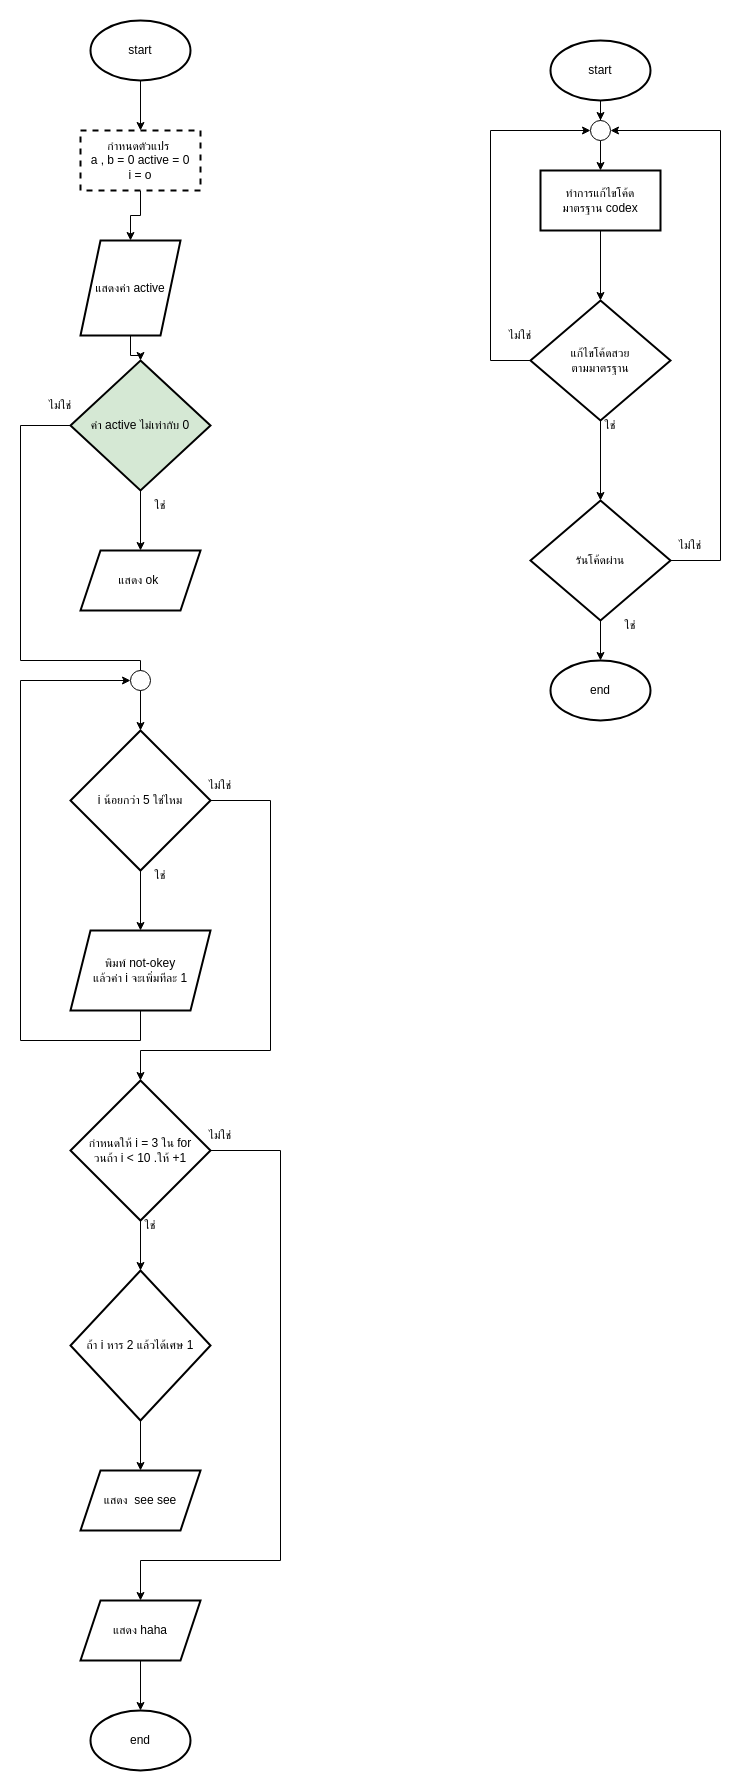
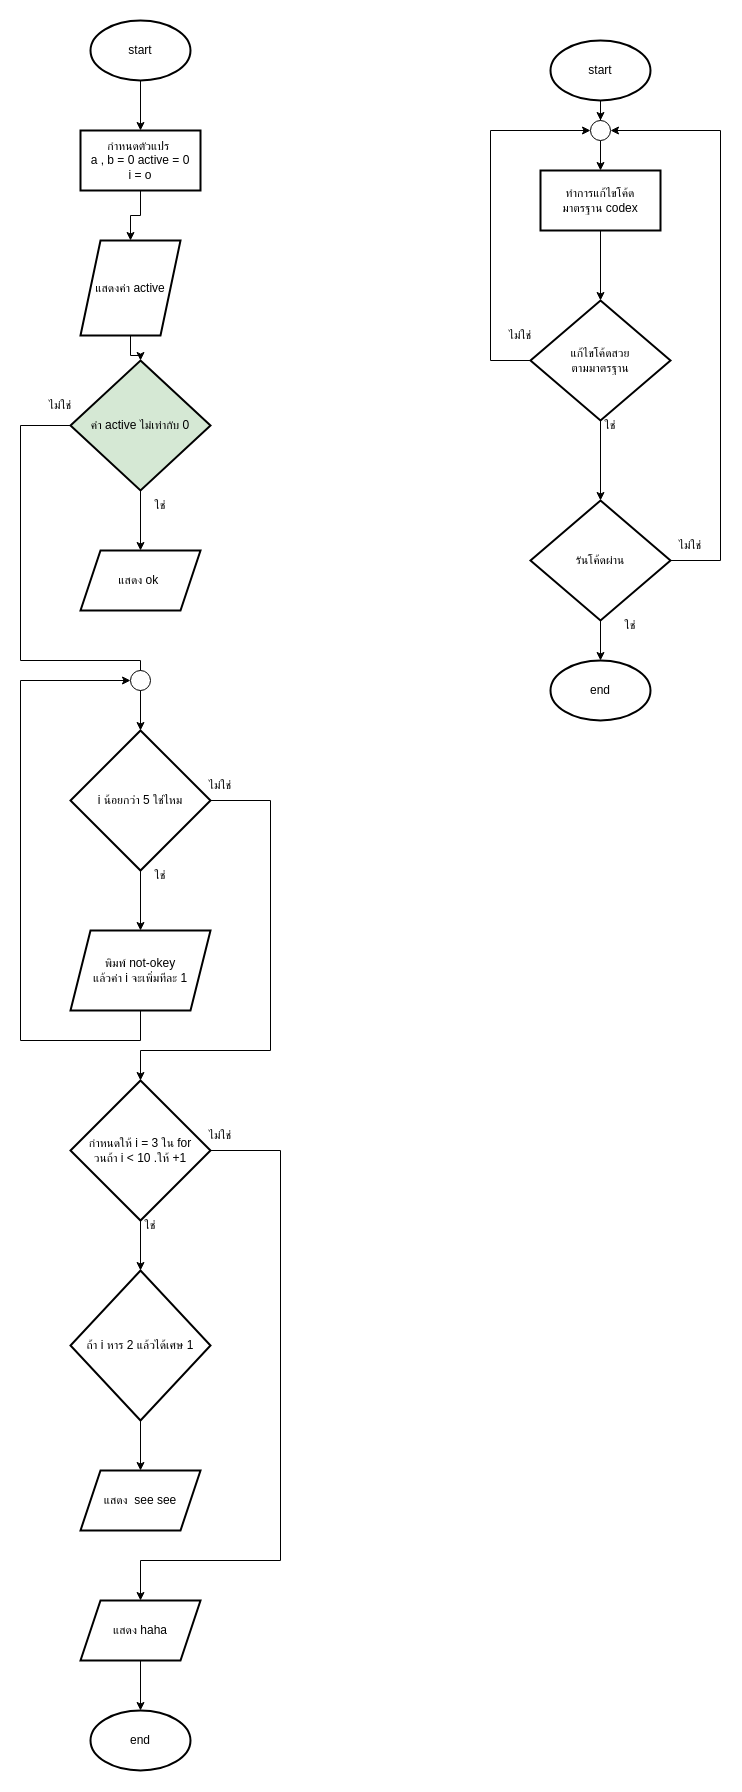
node "กำหนดตัวแปร a , b = 0 active = 0 i = o": style dashed -> solid
